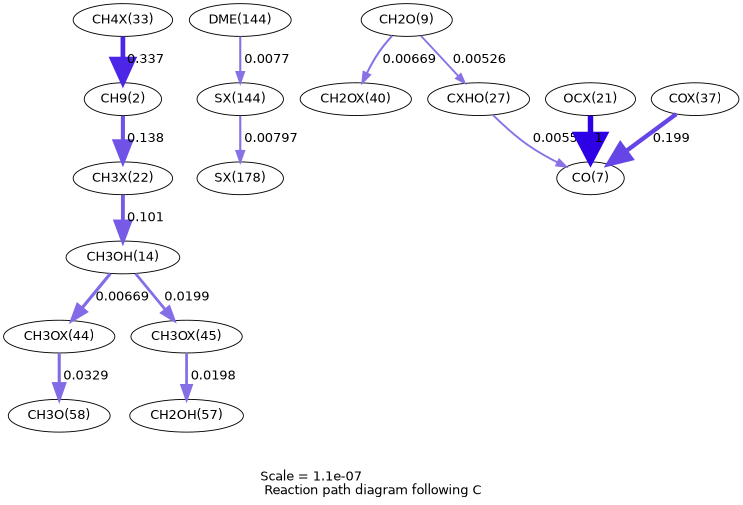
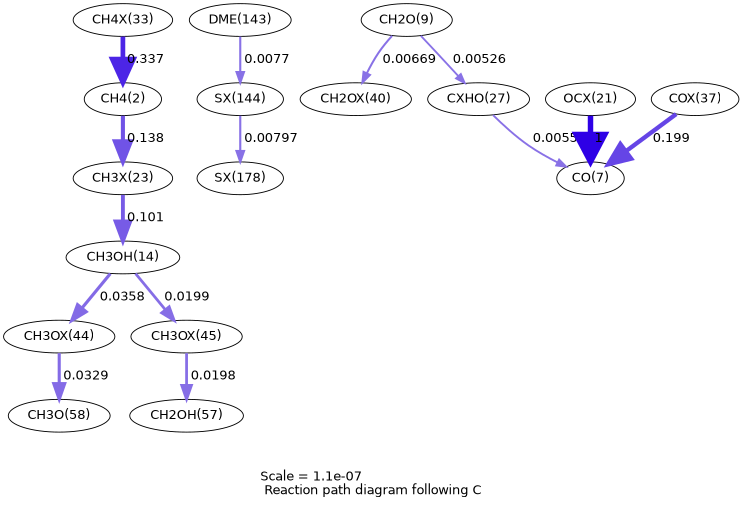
node "DME(144)": label "DME(144)" -> "DME(143)"
node "CH9(2)": label "CH9(2)" -> "CH4(2)"
node "CH3X(22)": label "CH3X(22)" -> "CH3X(23)"
edge "CH3OH(14)" -> "CH3OX(44)": label " 0.00669" -> " 0.0358"
